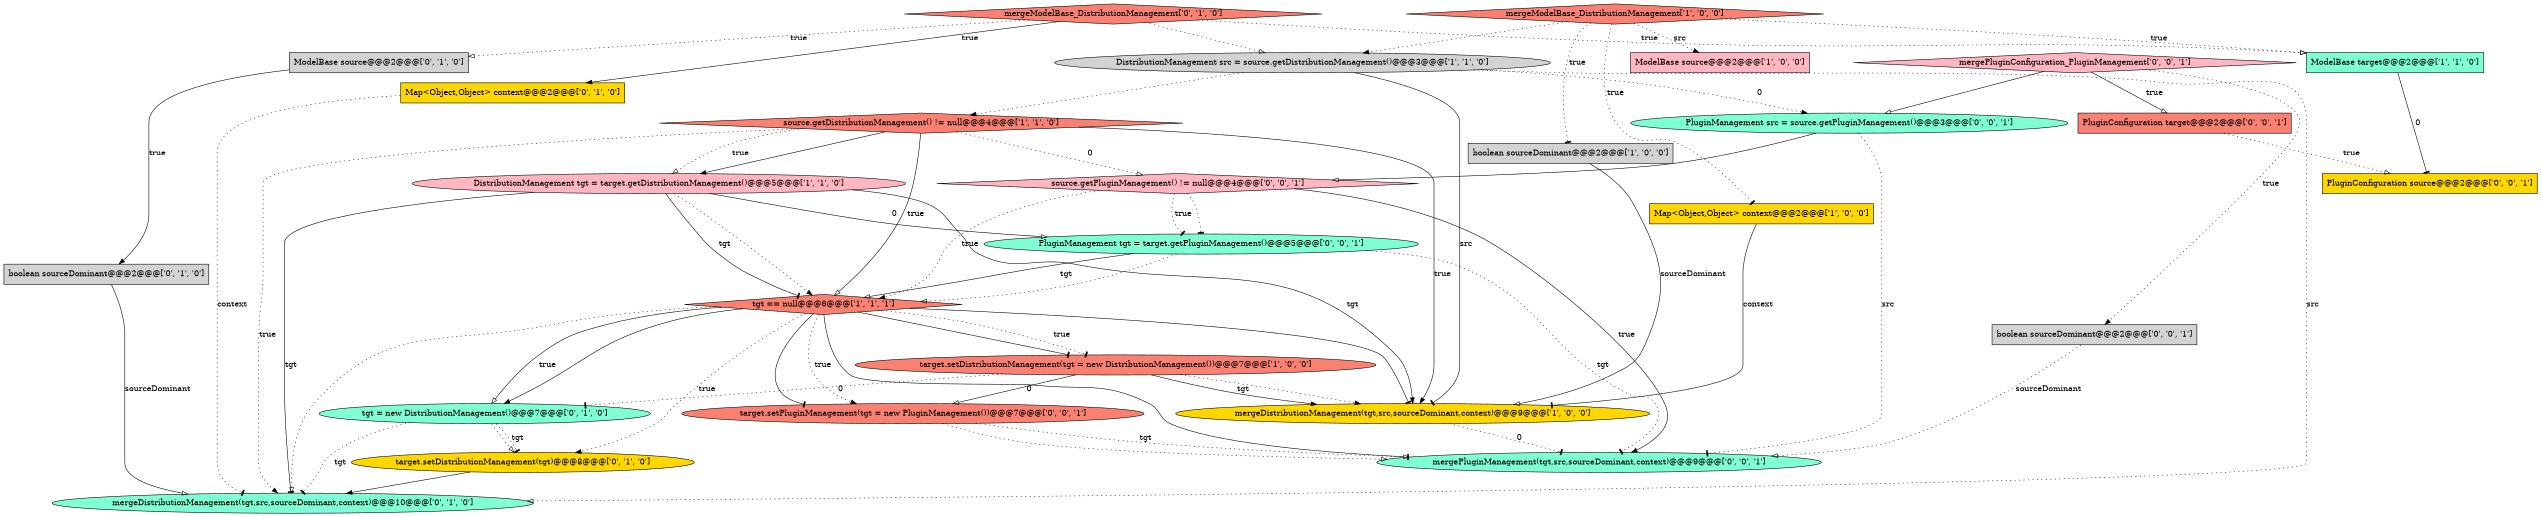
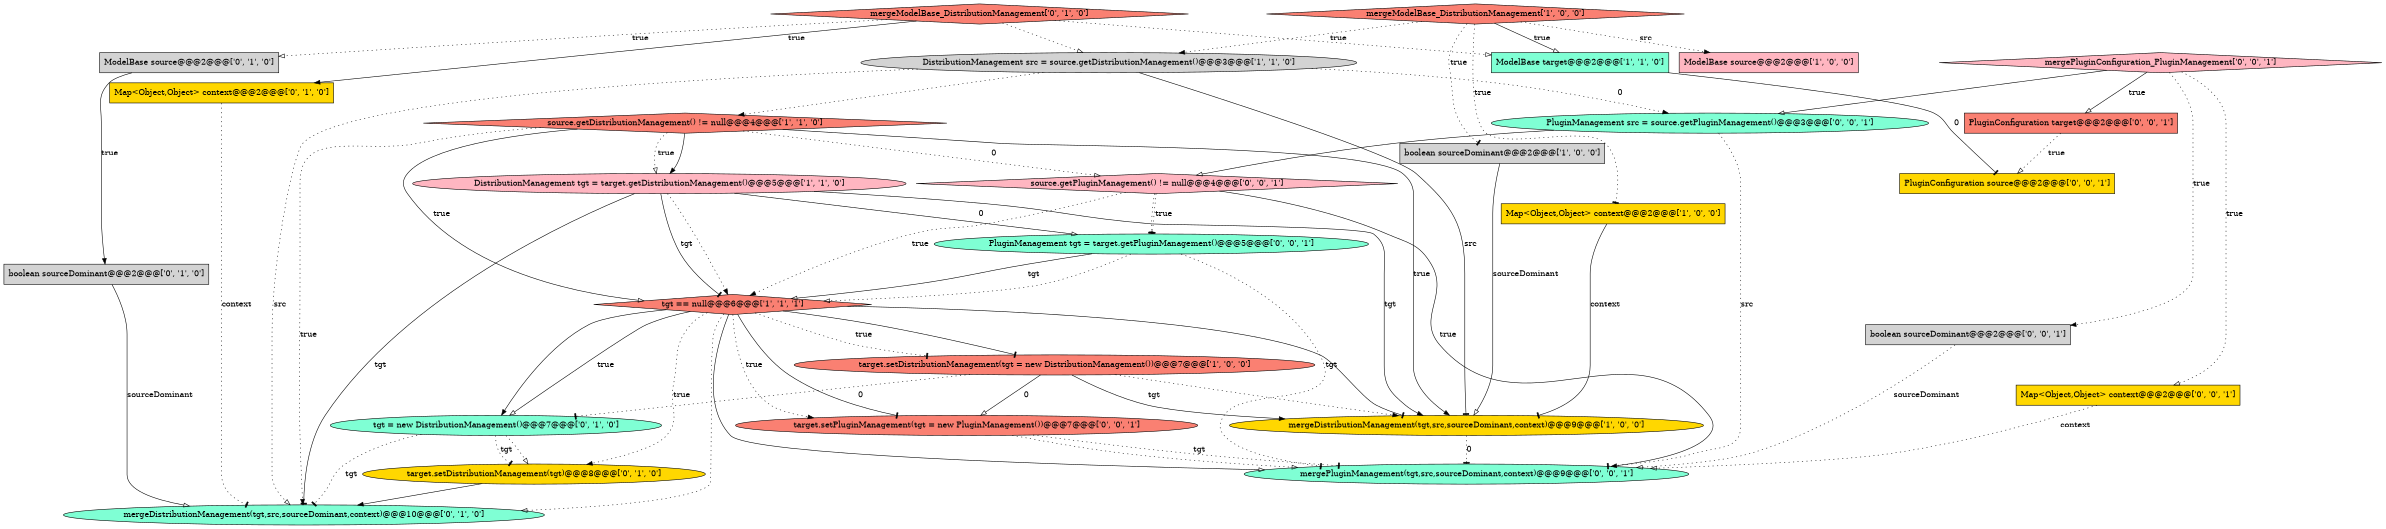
edge "mergeModelBase_DistributionManagement['1', '0', '0']" -> "ModelBase target@@@2@@@['1', '1', '0']": style dotted -> solid
node "Map<Object,Object> context@@@2@@@['0', '0', '1']": added
